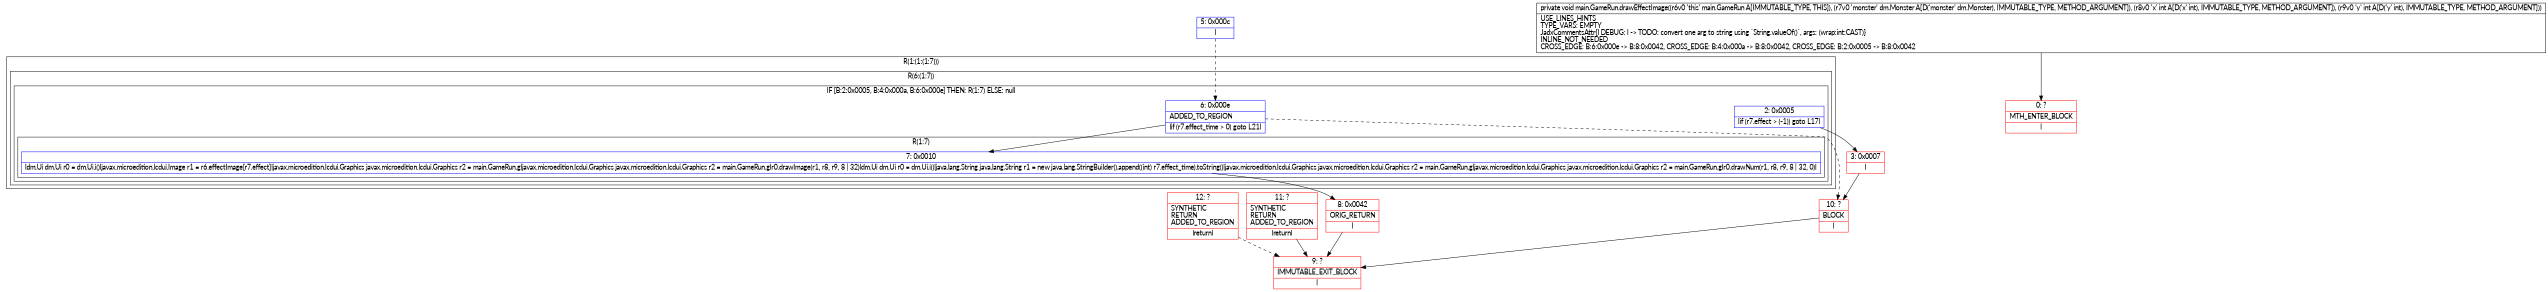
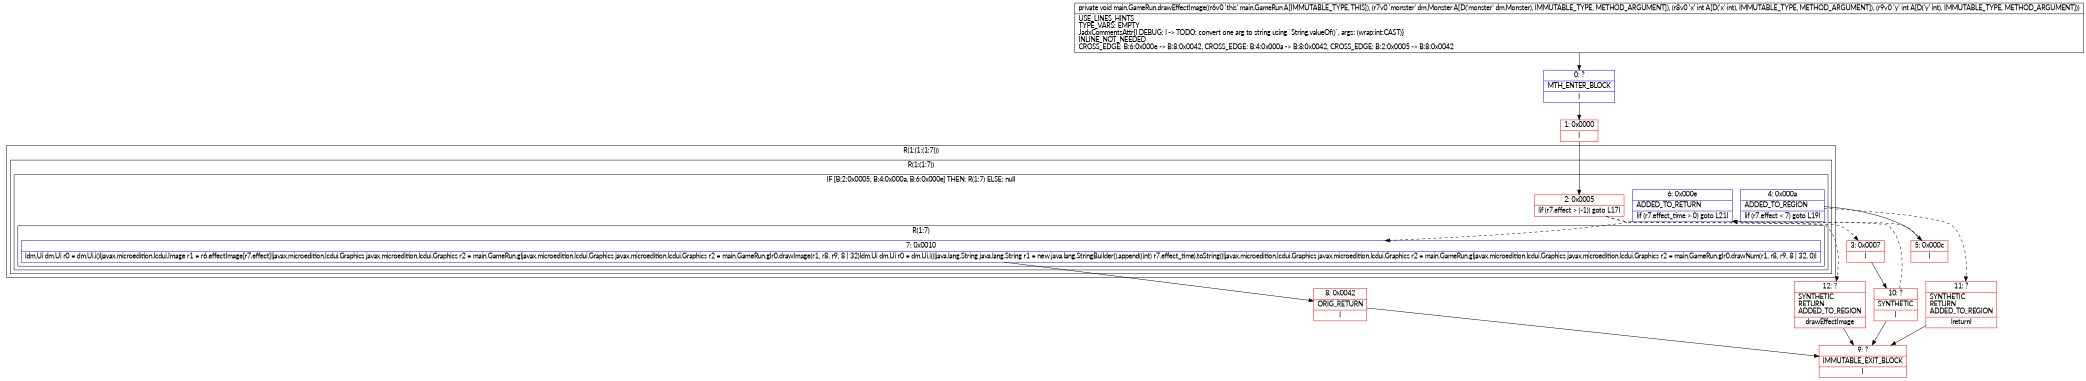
node "5: 0x000c": color blue -> red
cluster "R(6:(1:7))": label "R(6:(1:7))" -> "R(1:(1:7))"
node "6: 0x000e": text "ADDED_TO_REGION" -> "ADDED_TO_RETURN"
node "2: 0x0005": color blue -> red
node "0: ?": color red -> blue
edge "6: 0x000e" -> "10: ?": reversed
node "1: 0x0000": added
edge "2: 0x0005" -> "3: 0x0007": style solid -> dashed
edge "6: 0x000e" -> "7: 0x0010": style solid -> dashed
node "4: 0x000a": added
node "10: ?": text "BLOCK" -> "SYNTHETIC"
edge "2: 0x0005" -> "12: ?": added
node "12: ?": text "lreturnl" -> "drawEffectImage"
edge "12: ?" -> "9: ?": style dashed -> solid
